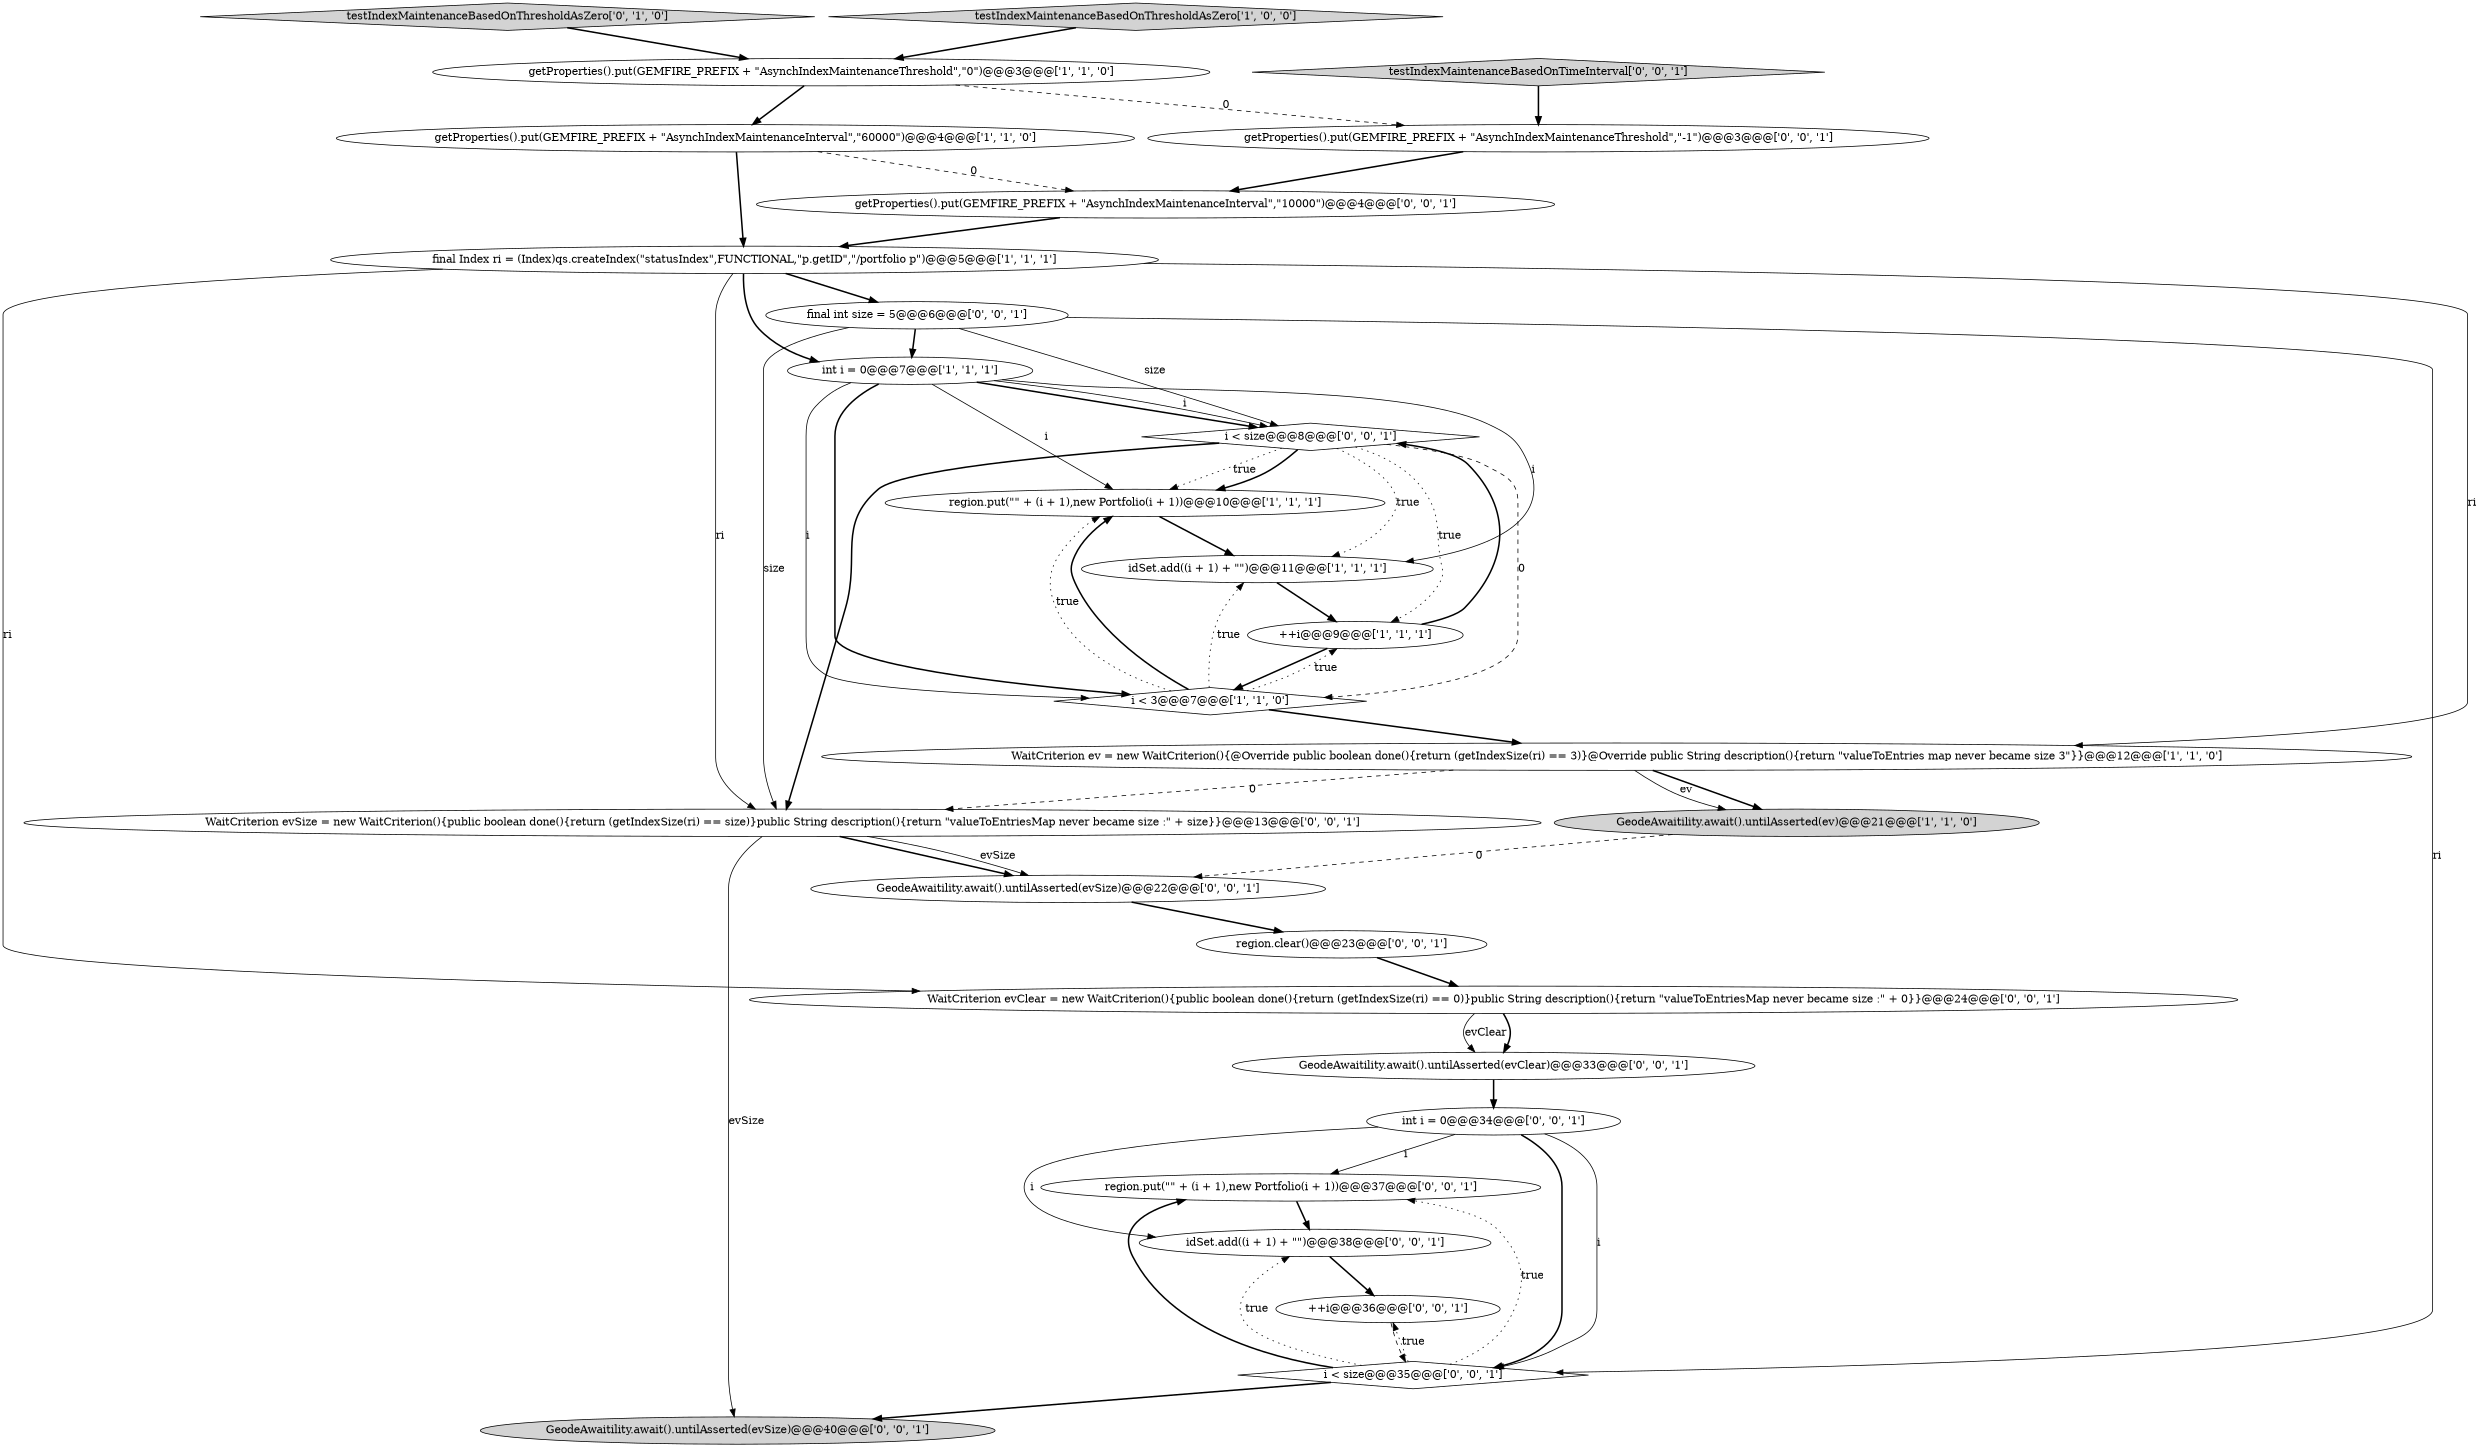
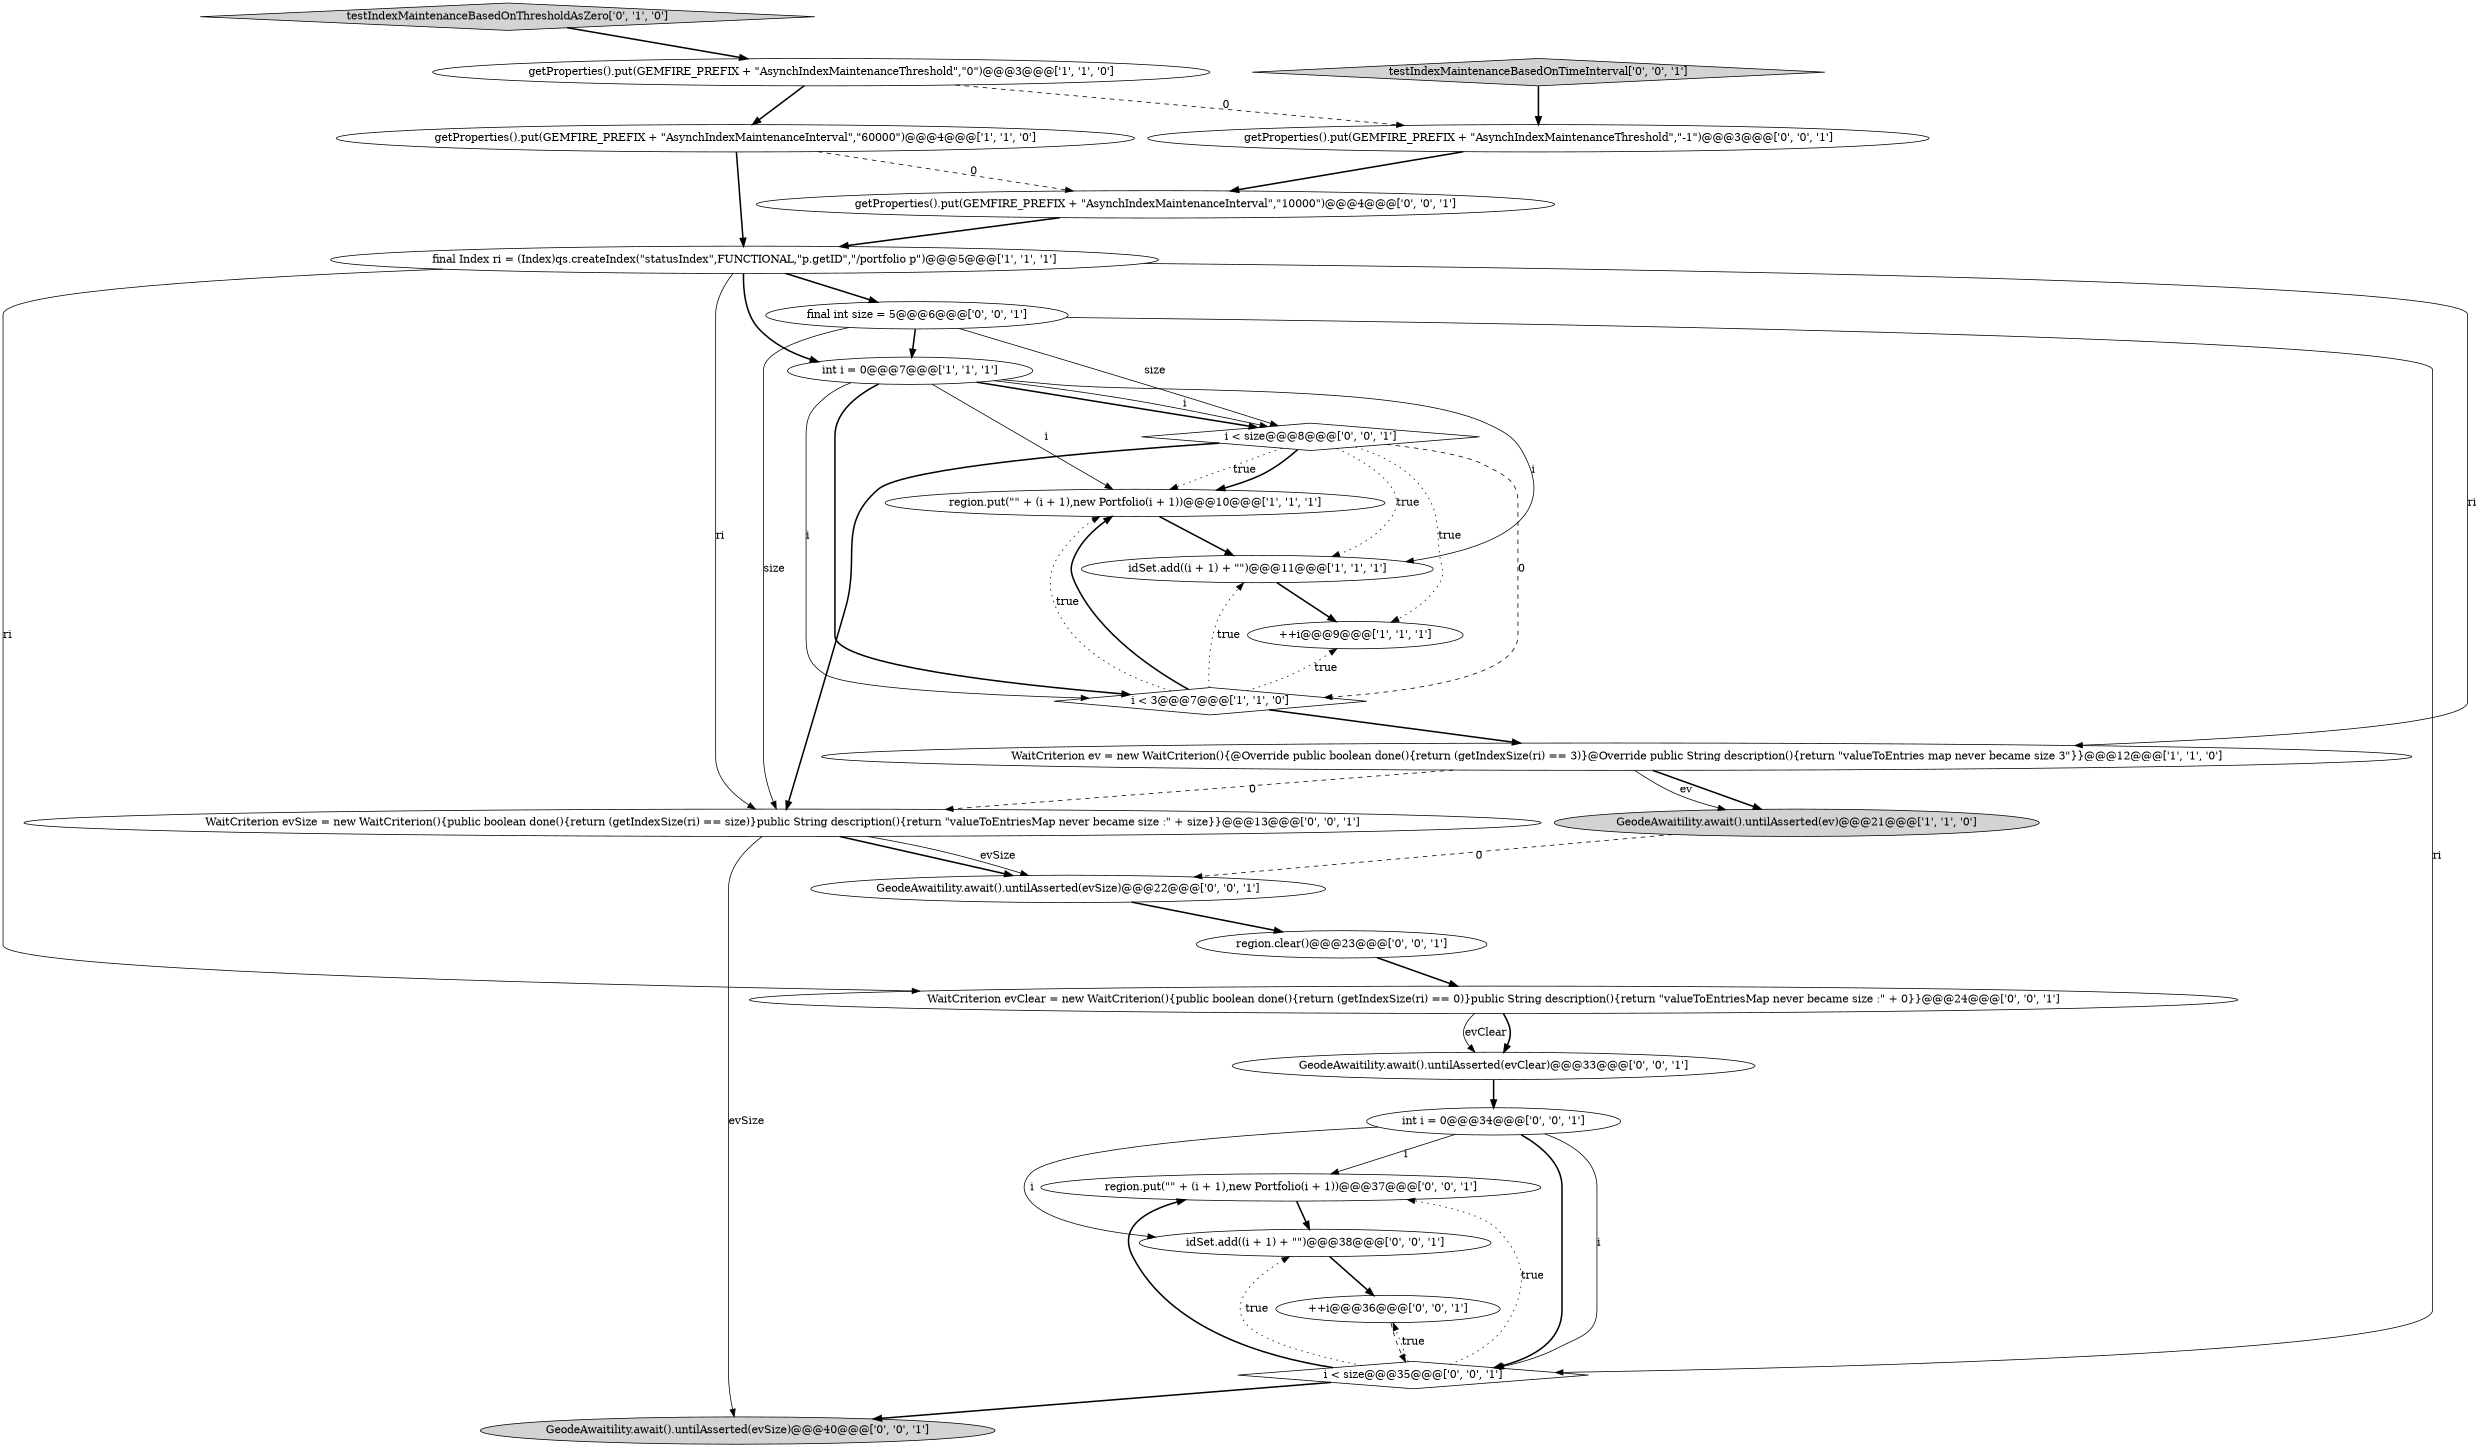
node "testIndexMaintenanceBasedOnThresholdAsZero['1', '0', '0']": removed
edge "++i@@@9@@@['1', '1', '1']" -> "i < size@@@8@@@['0', '0', '1']": removed
edge "++i@@@9@@@['1', '1', '1']" -> "i < 3@@@7@@@['1', '1', '0']": removed
